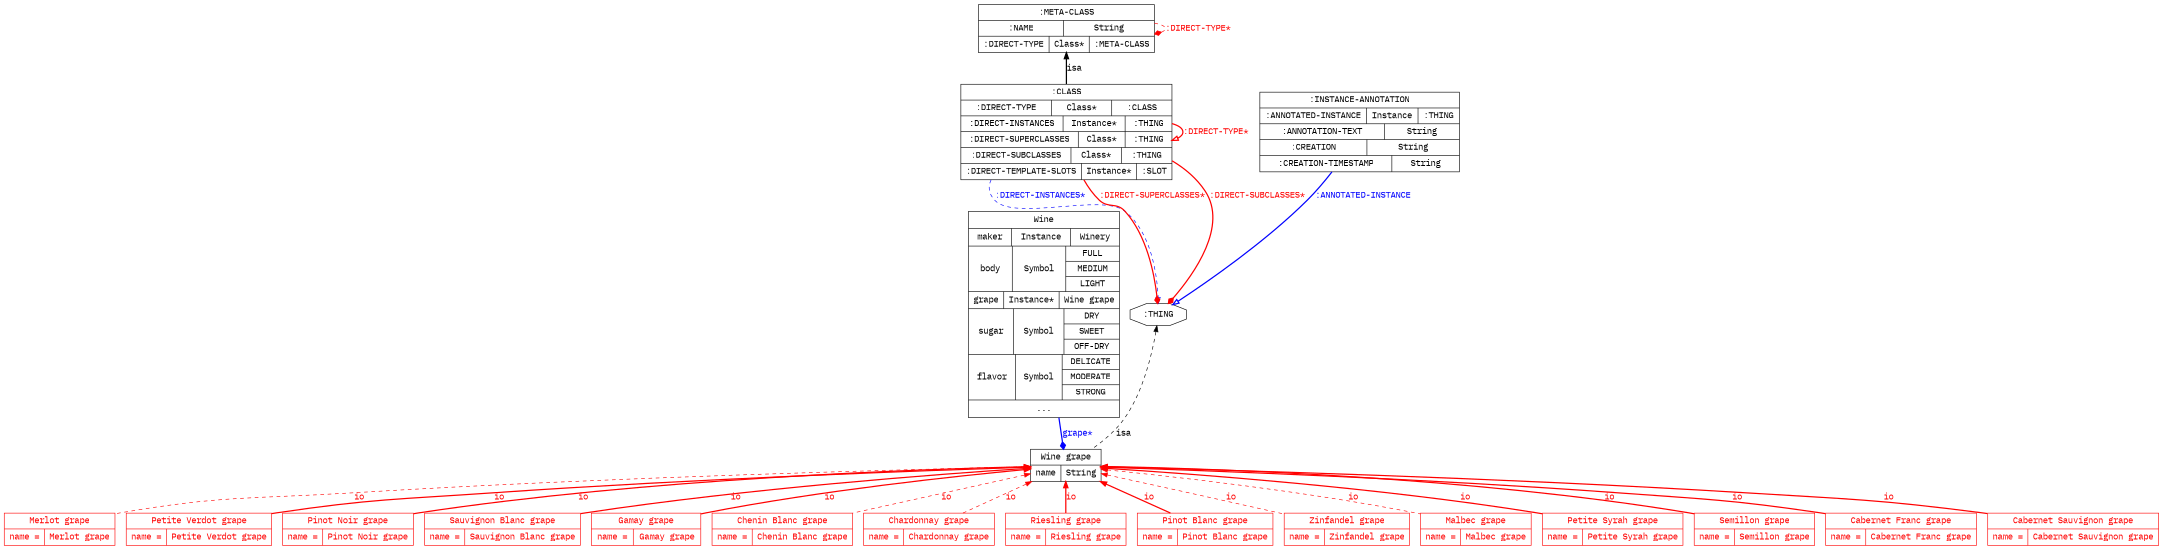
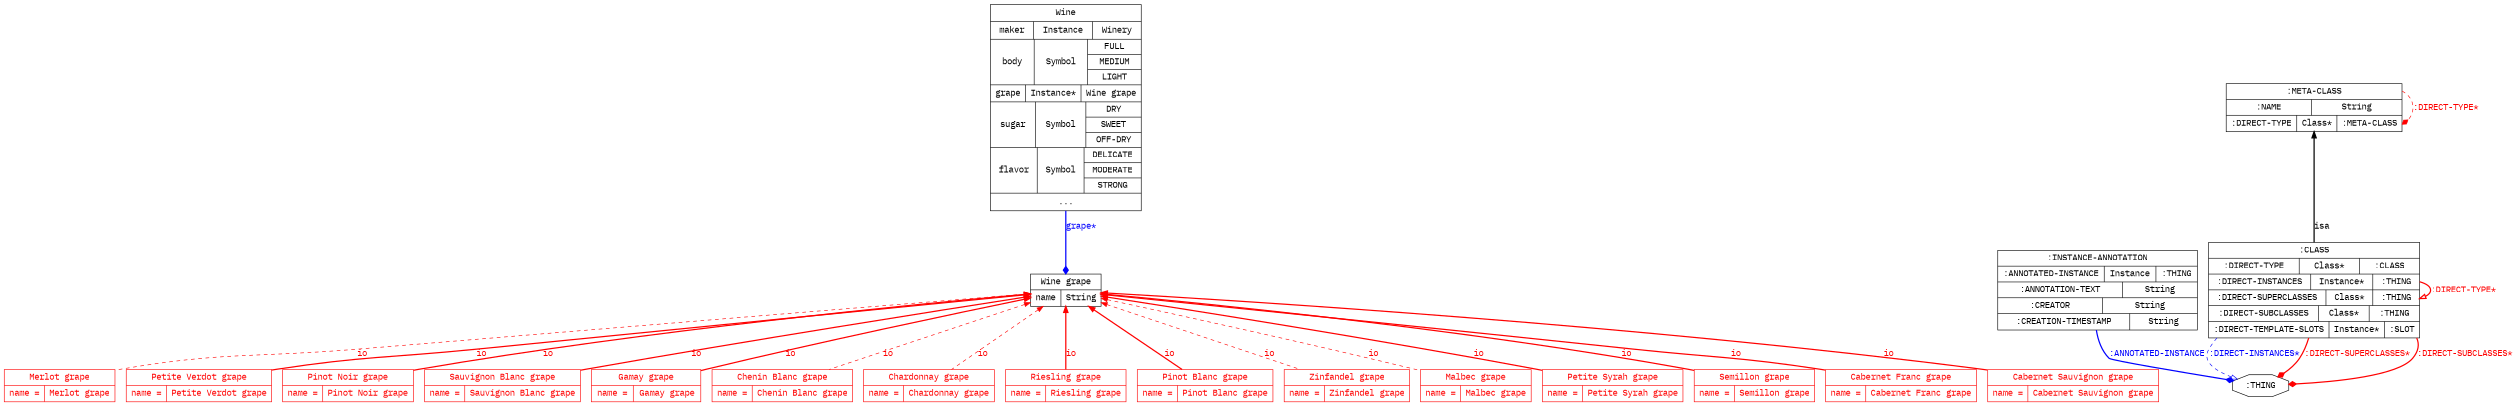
node ":INSTANCE-ANNOTATION": text ":CREATION" -> ":CREATOR"
edge ":INSTANCE-ANNOTATION" -> ":THING": arrowhead onormal -> diamond
edge "Wine grape" -> ":THING": removed, label "isa"
